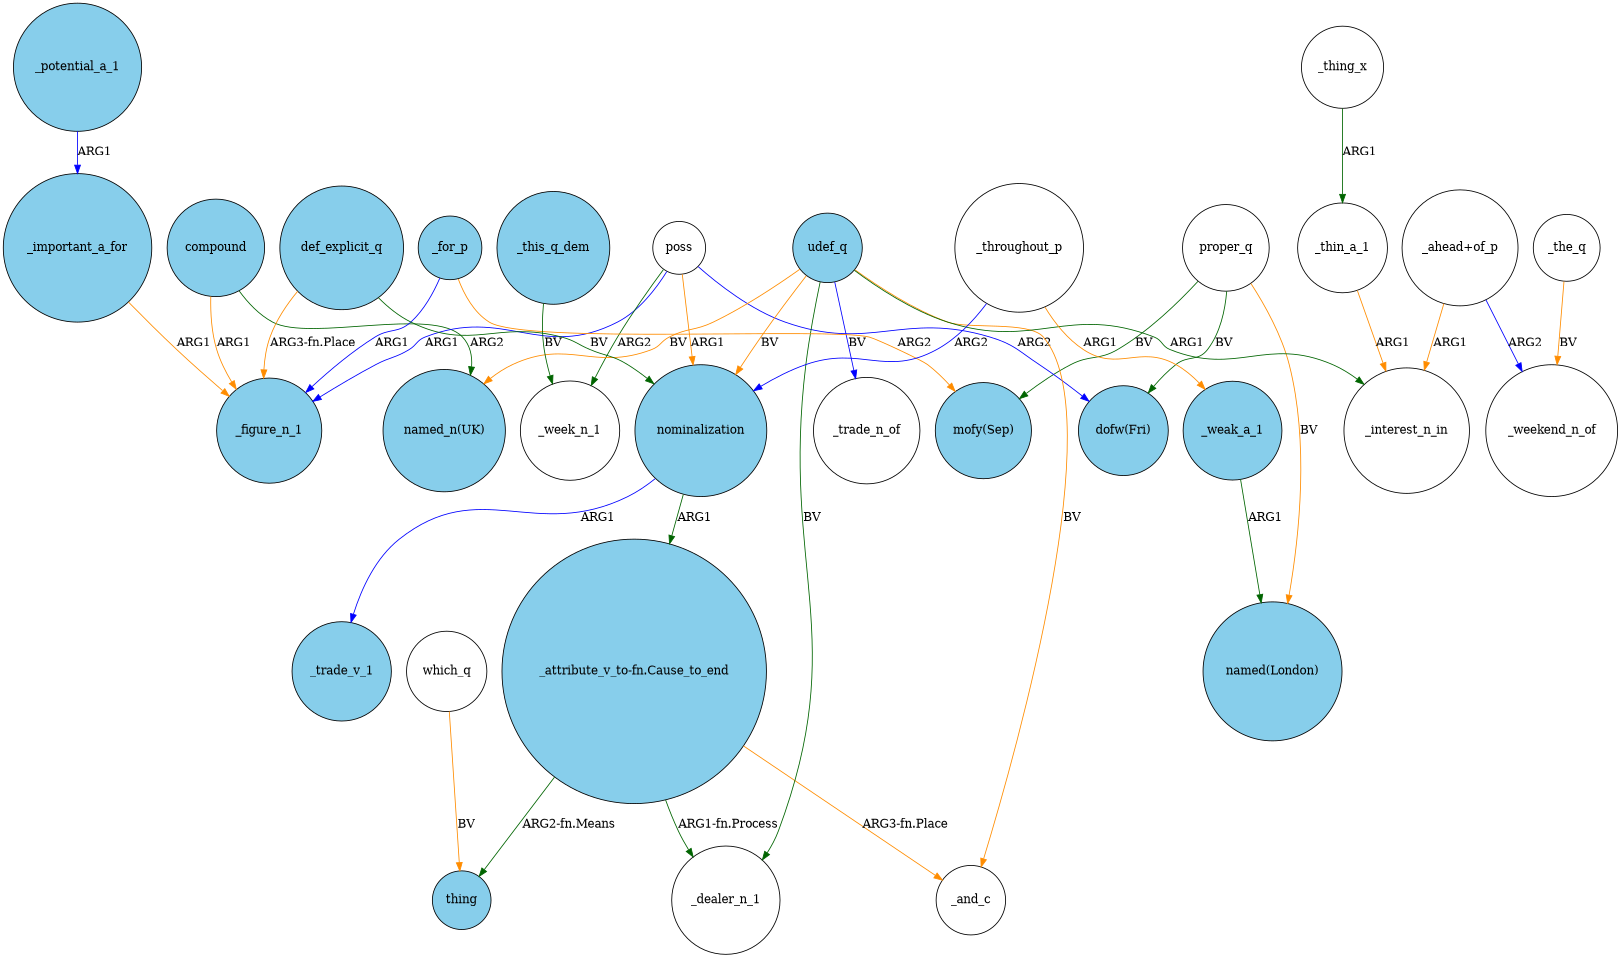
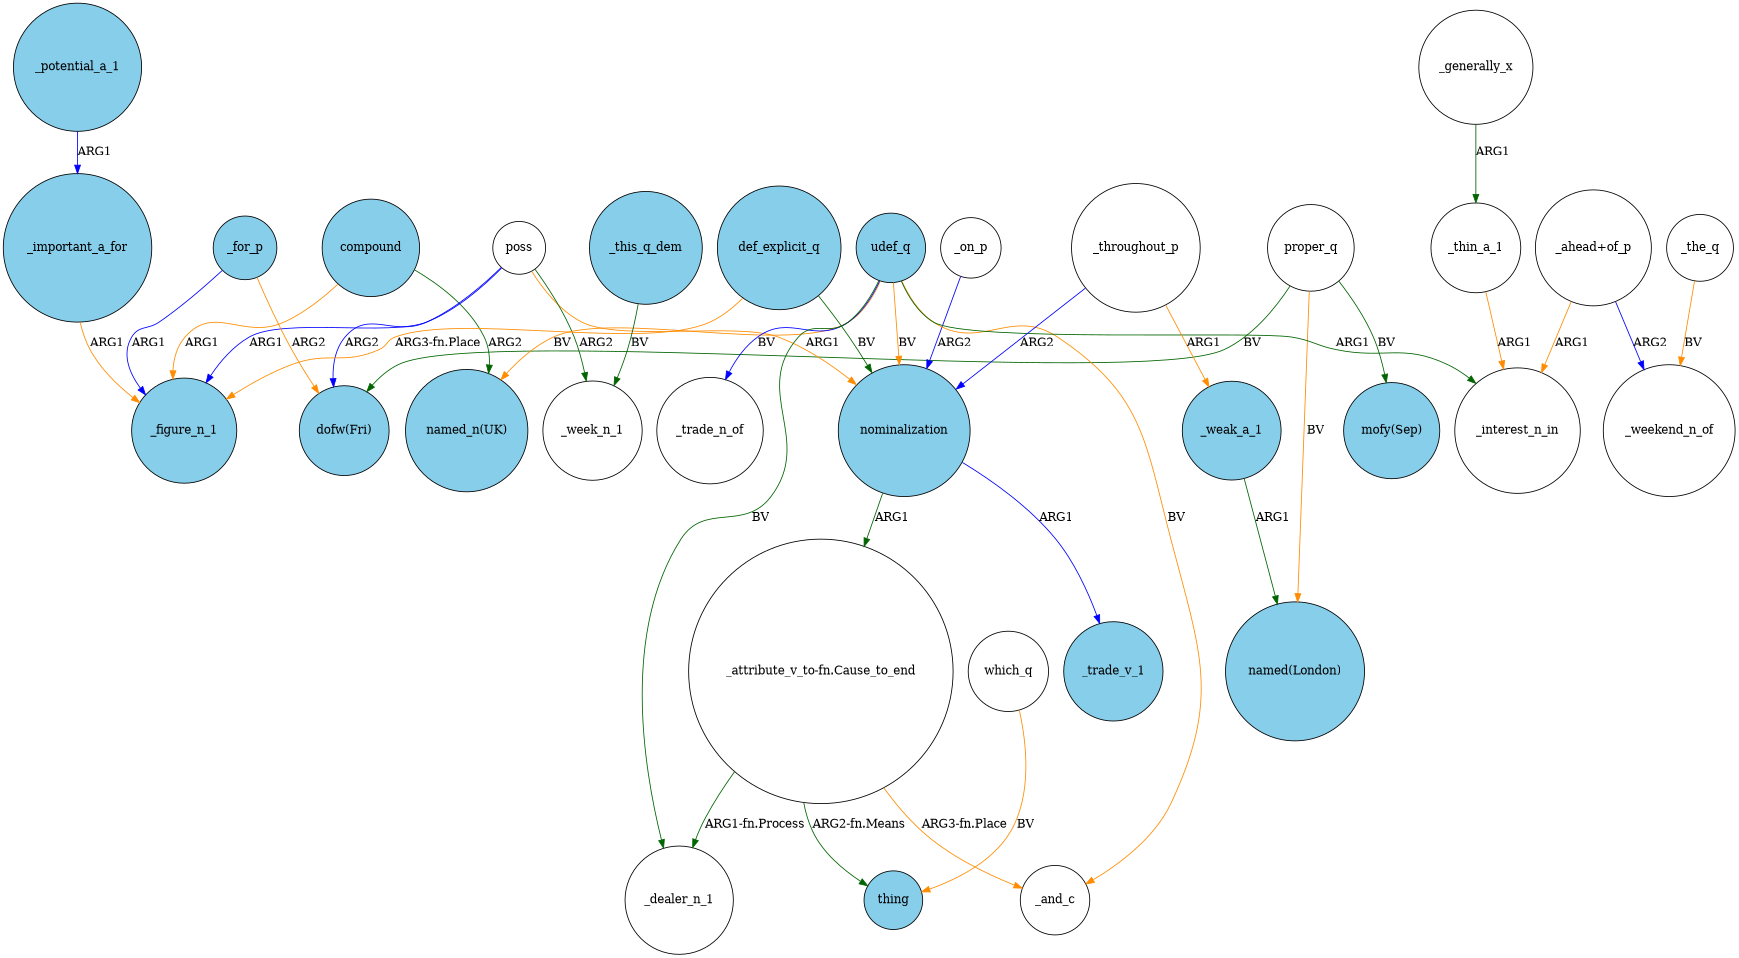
node "_thing_x": label "_thing_x" -> "_generally_x"
node "_on_p": added
edge "_for_p" -> "mofy(Sep)": now "_for_p" -> "dofw(Fri)"
node "_attribute_v_to-fn.Cause_to_end": fillcolor skyblue -> white
